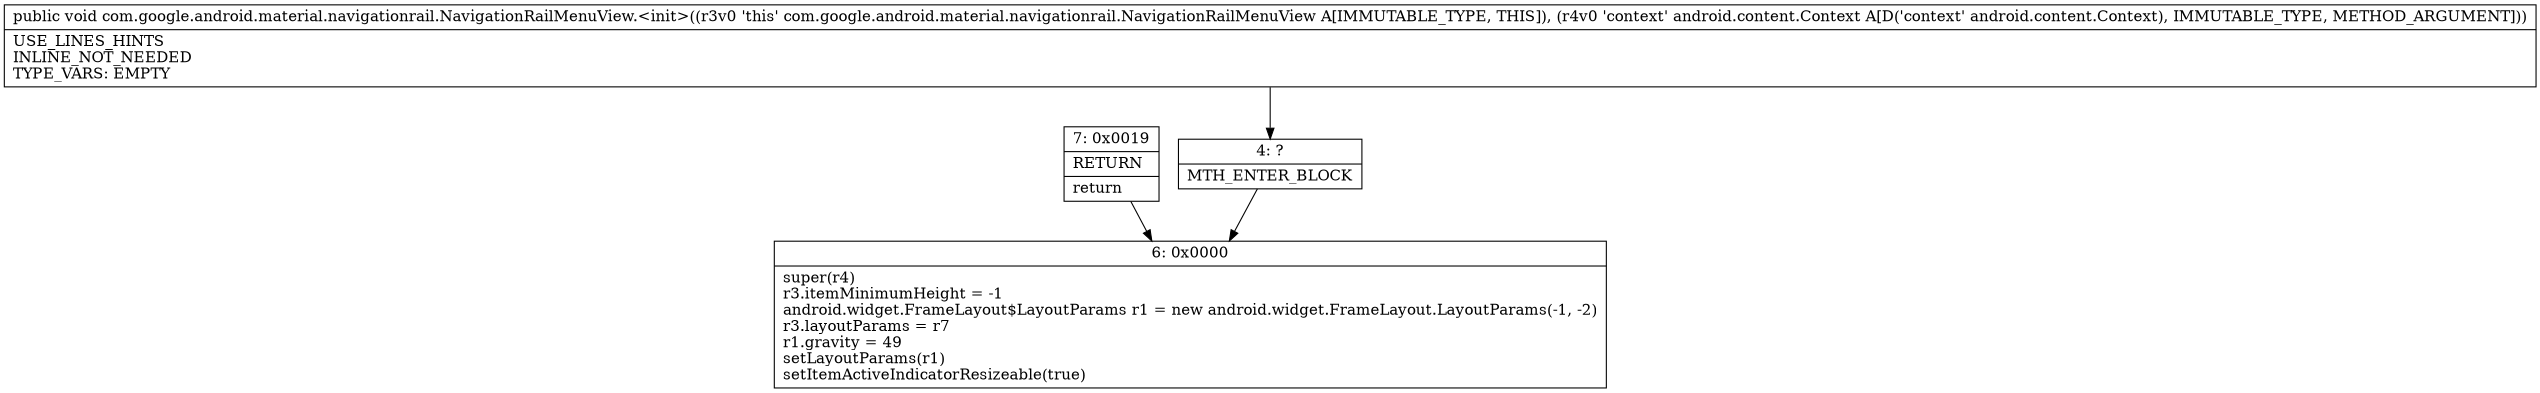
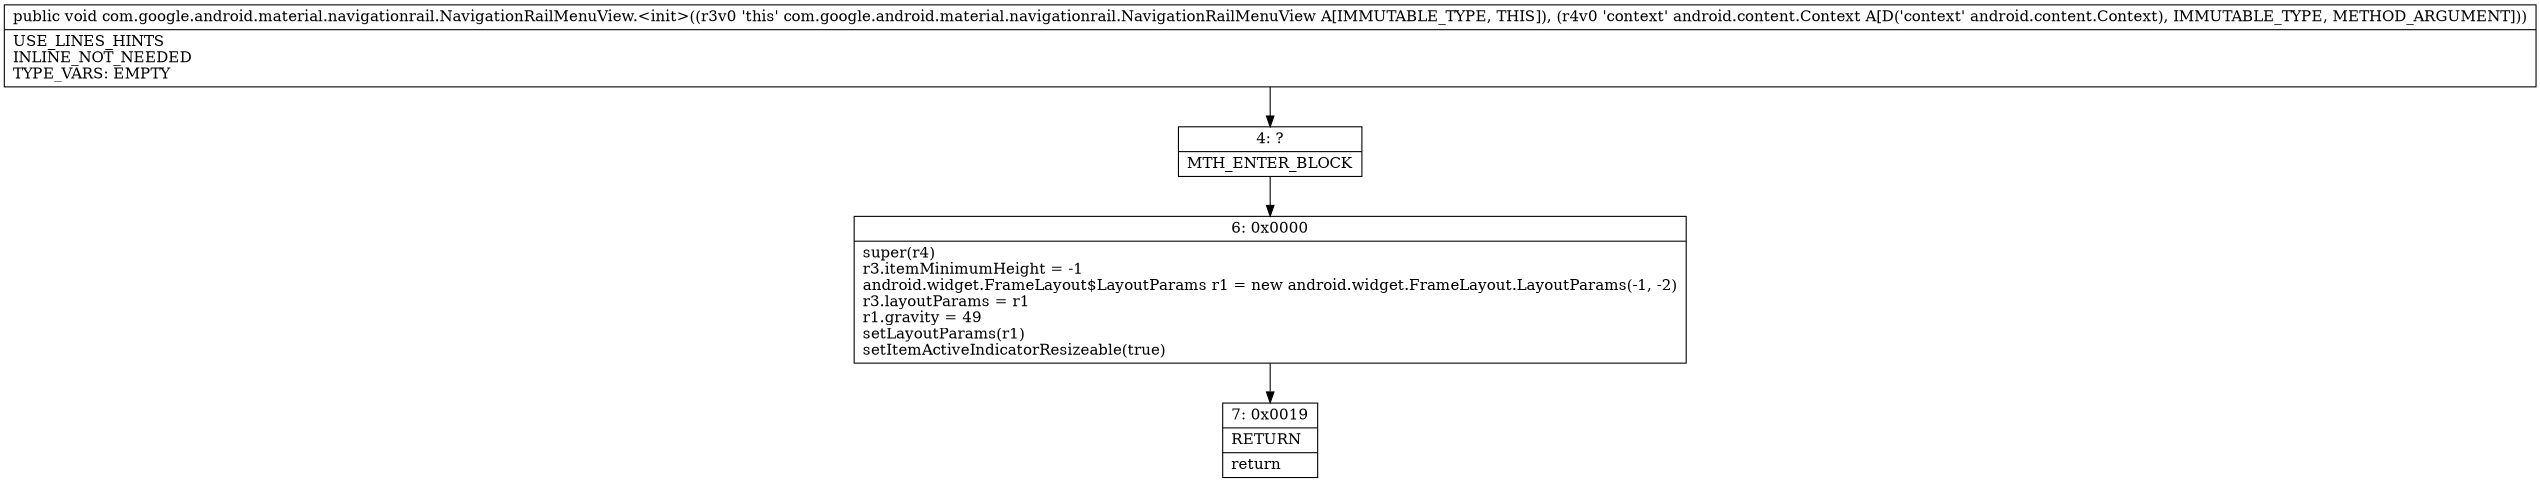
edge "7: 0x0019" -> "6: 0x0000": reversed
node "6: 0x0000": text "r3.layoutParams = r7" -> "r3.layoutParams = r1"
